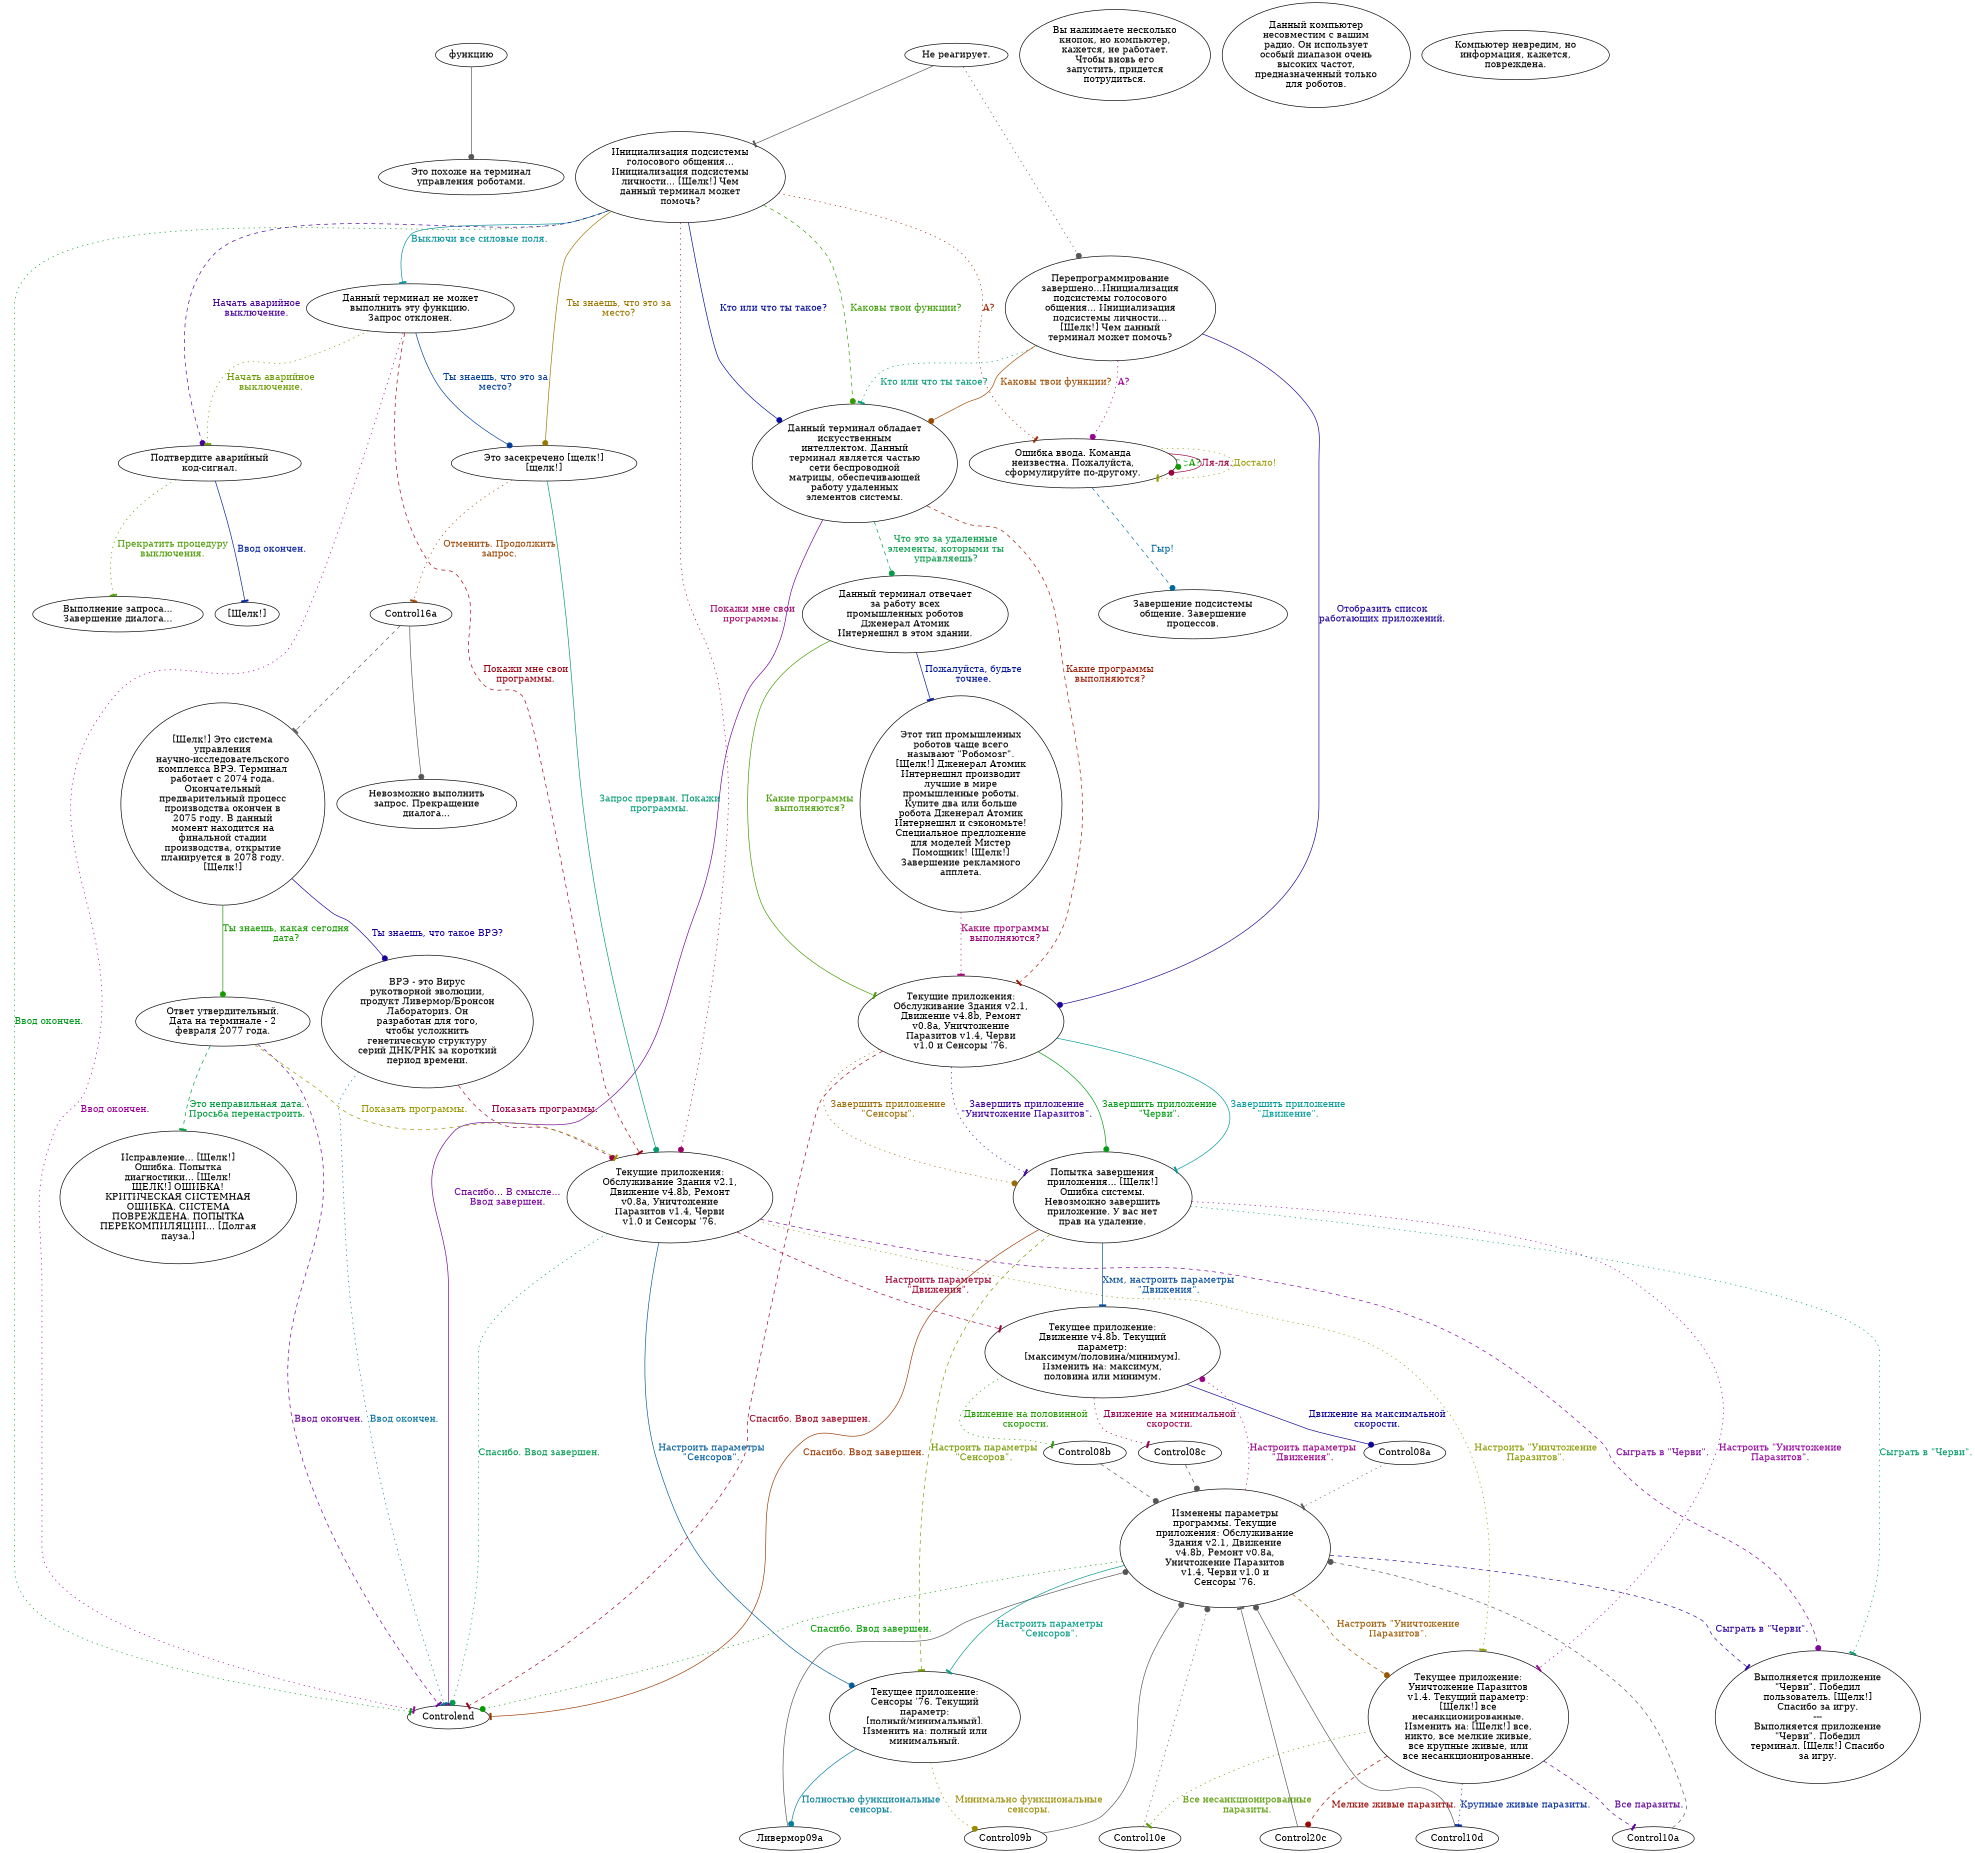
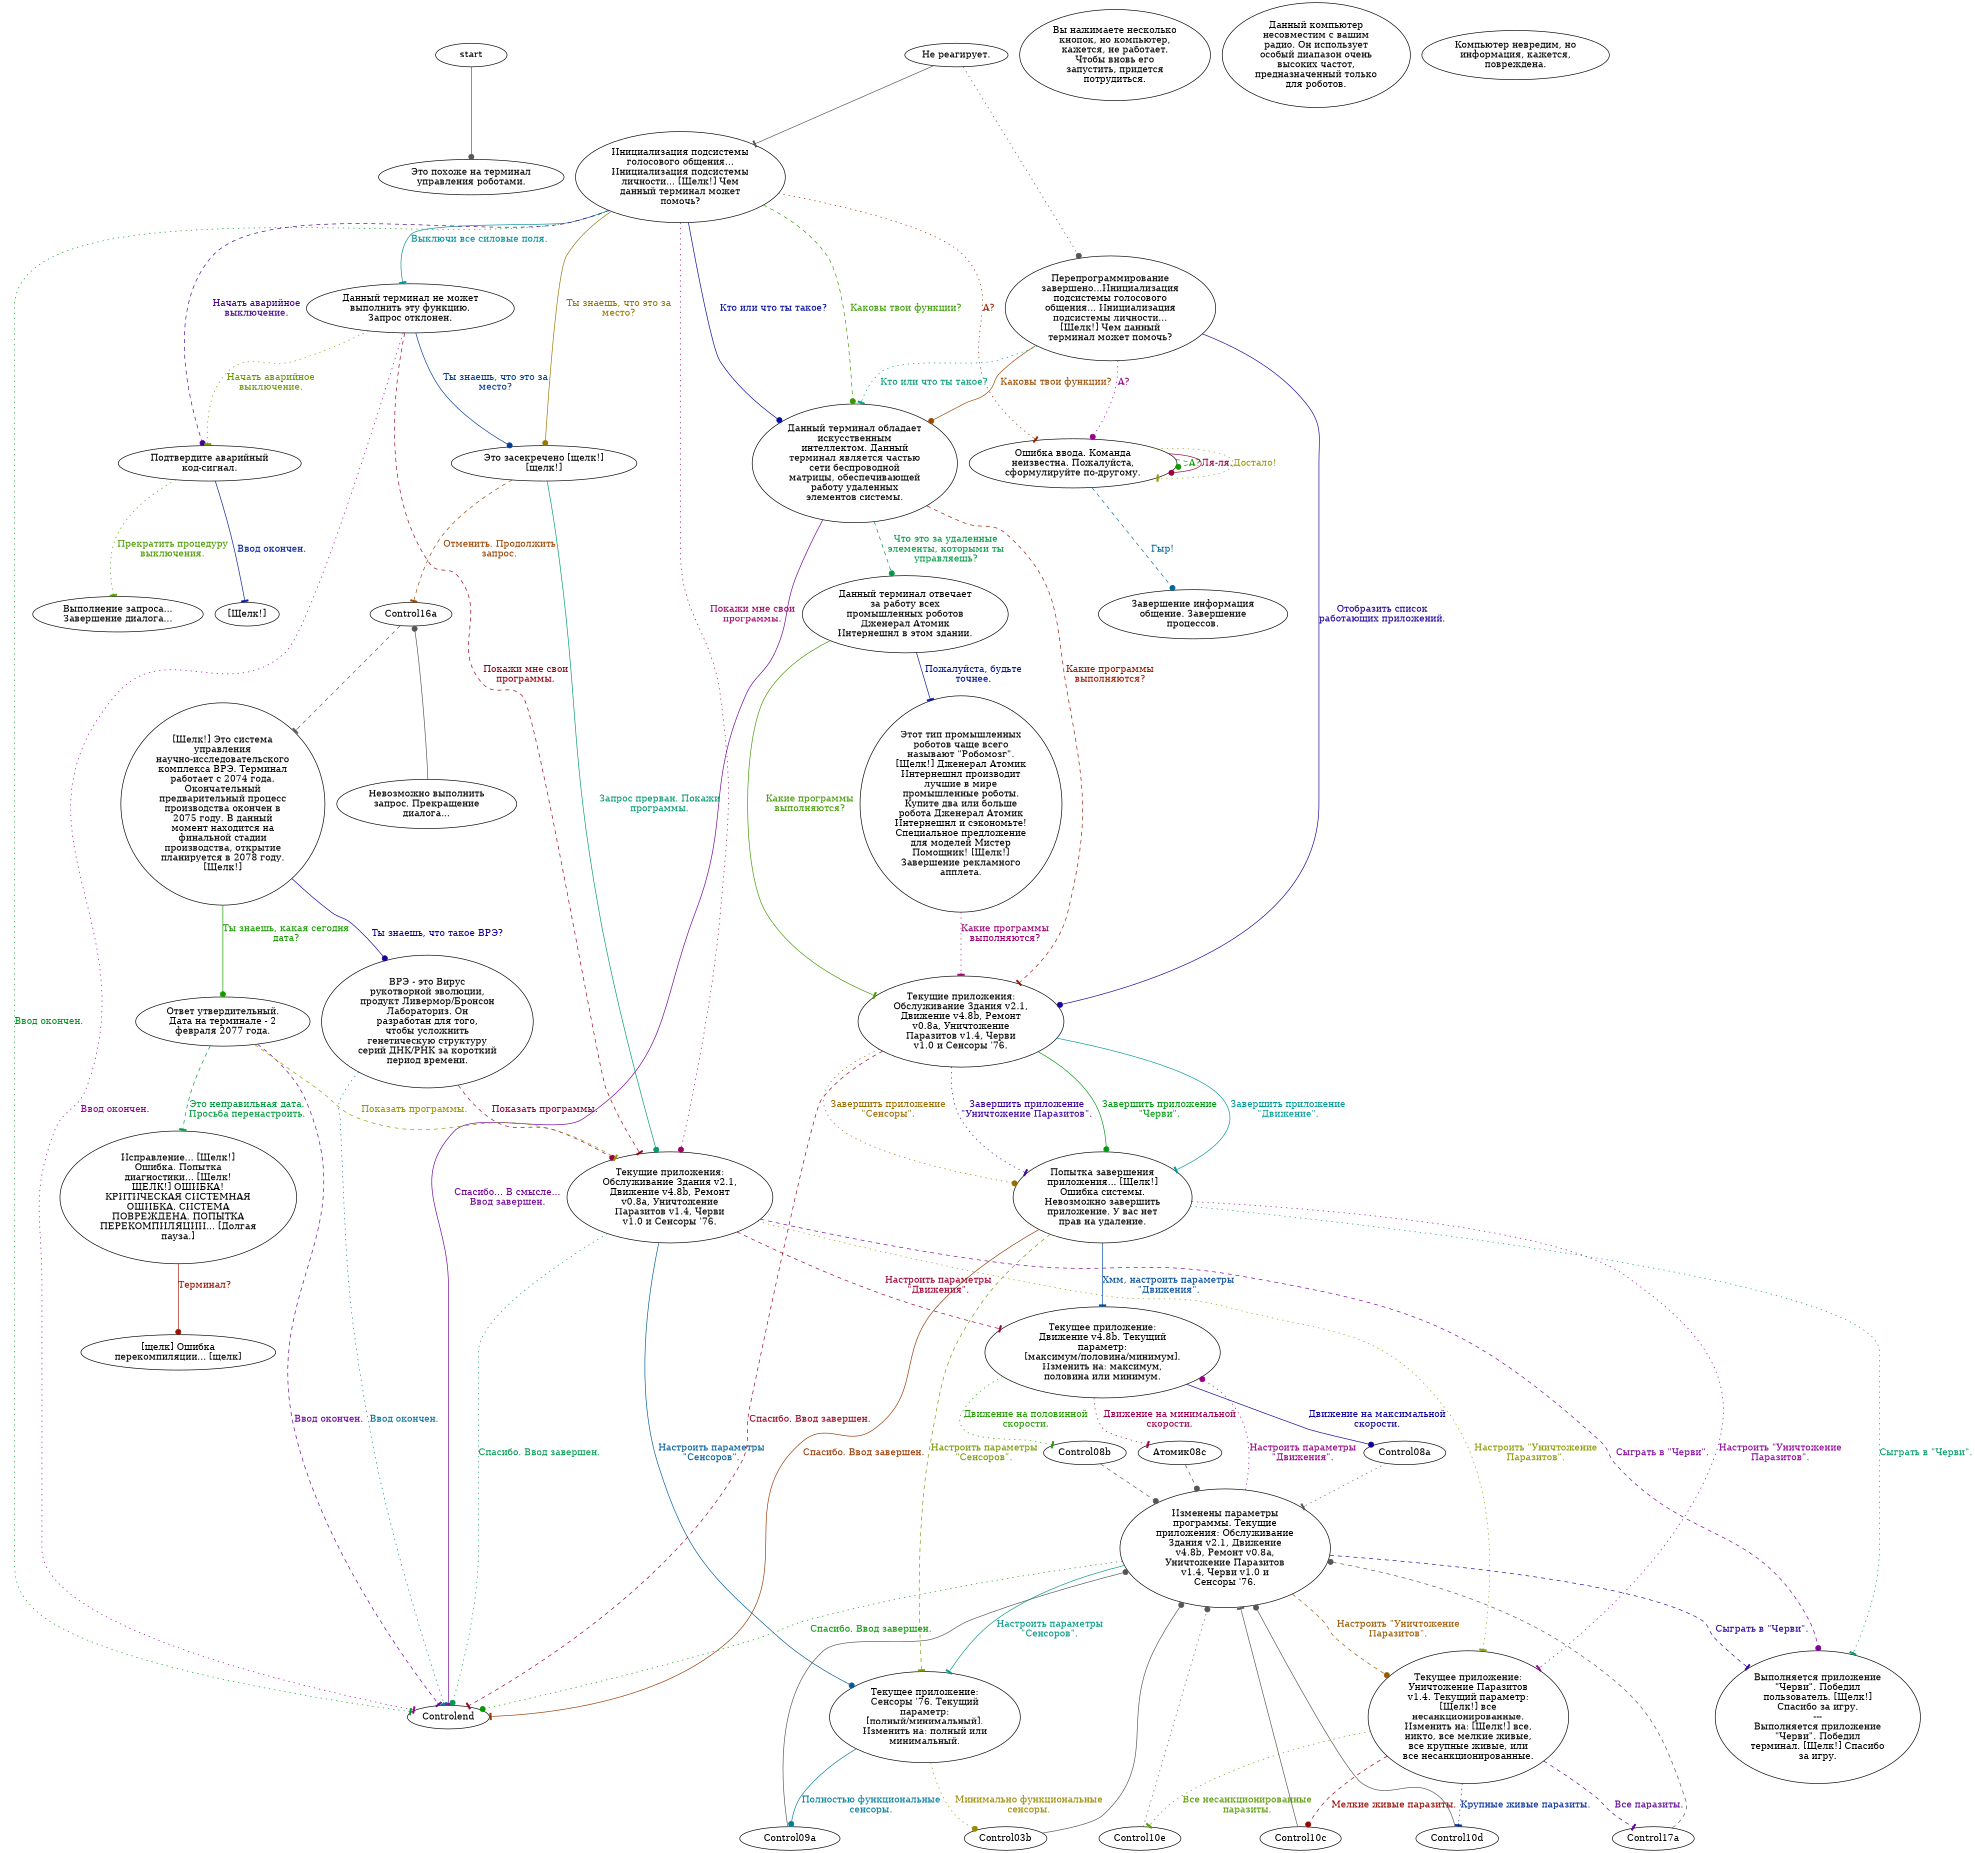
node "функцию": label "функцию" -> "start"
edge "Это засекречено [щелк!] [щелк!]" -> "Control16a": style dotted -> dashed
node "Завершение подсистемы общение. Завершение процессов.": label "Завершение подсистемы общение. Завершение процессов." -> "Завершение информация общение. Завершение процессов."
edge "Control16a" -> "Невозможно выполнить запрос. Прекращение диалога...": reversed
node "[щелк] Ошибка перекомпиляции... [щелк]": added
node "Control08c": label "Control08c" -> "Атомик08c"
node "Ливермор09a": label "Ливермор09a" -> "Control09a"
node "Control09b": label "Control09b" -> "Control03b"
node "Control20c": label "Control20c" -> "Control10c"
node "Control10a": label "Control10a" -> "Control17a"
